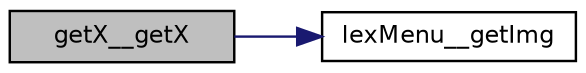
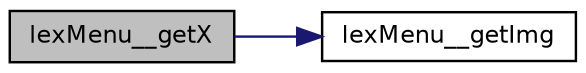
node "getX__getX": label "getX__getX" -> "lexMenu__getX"
